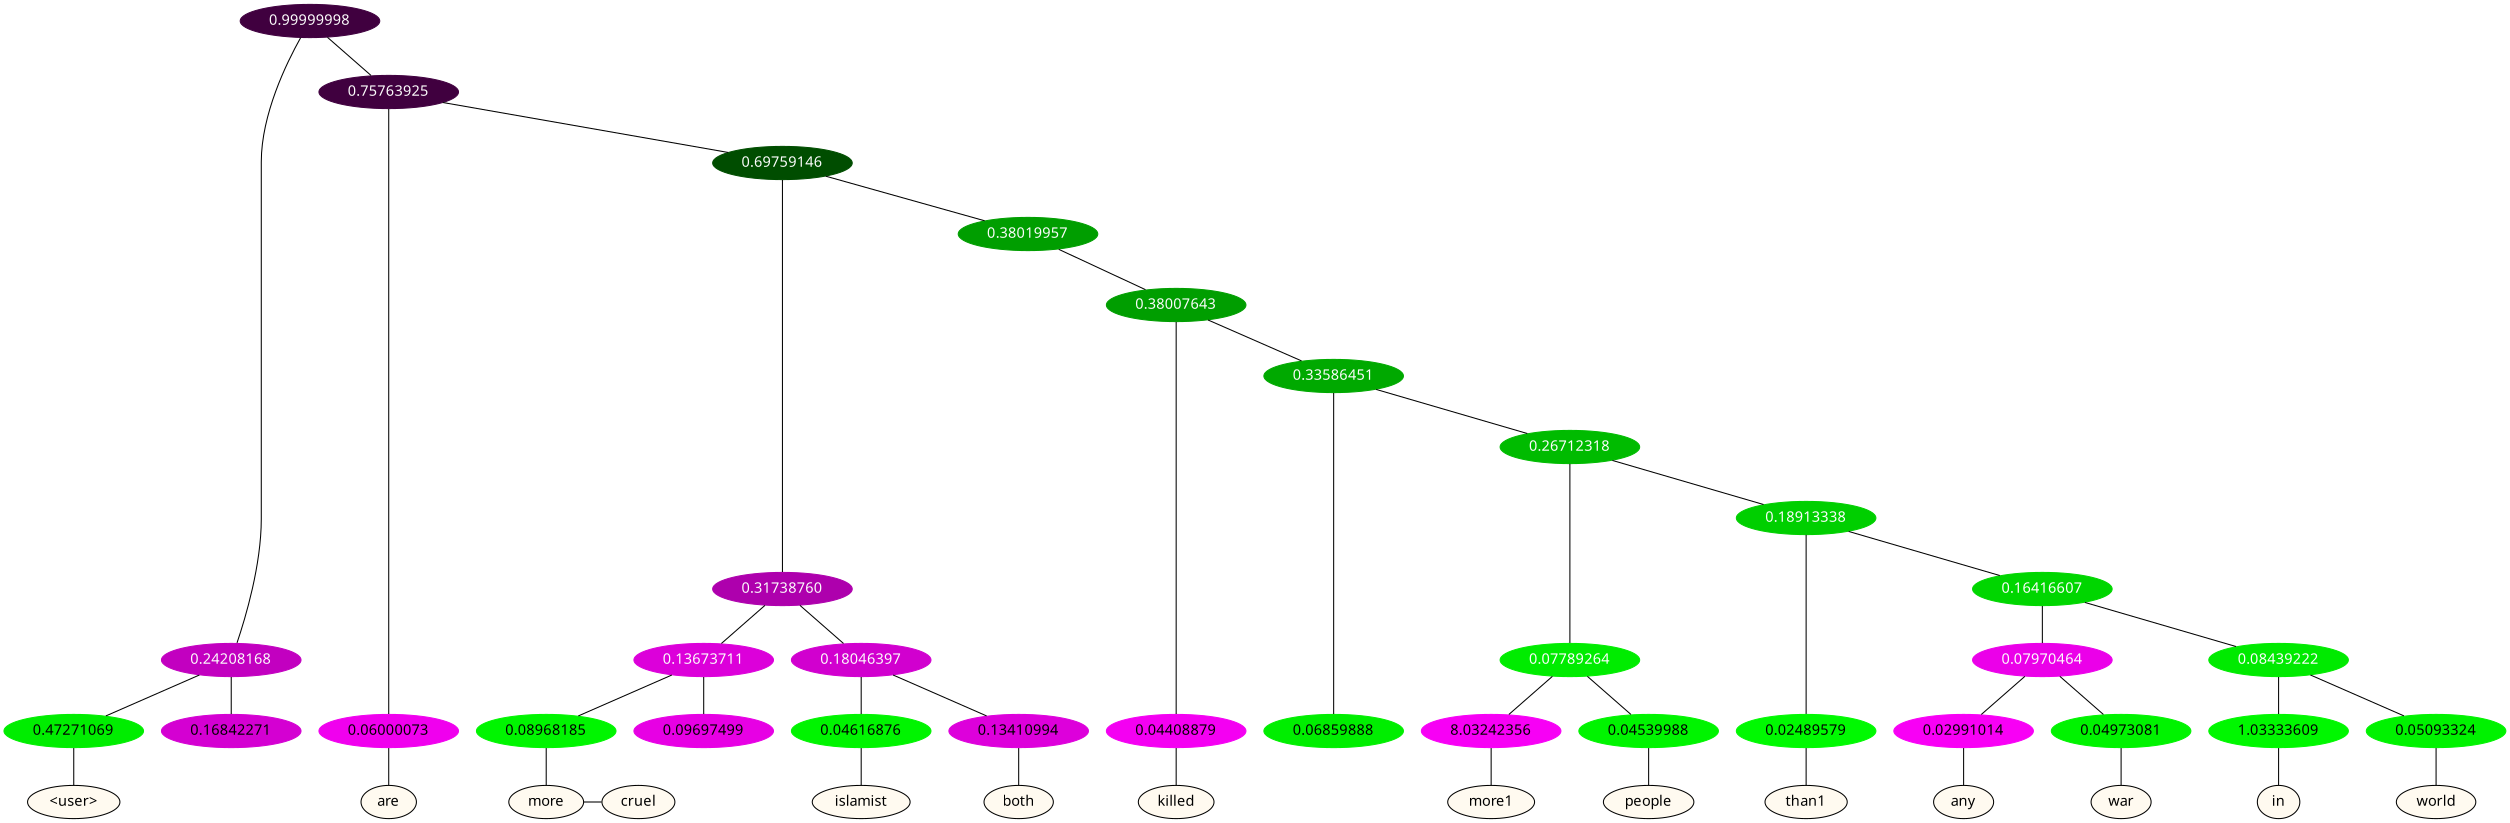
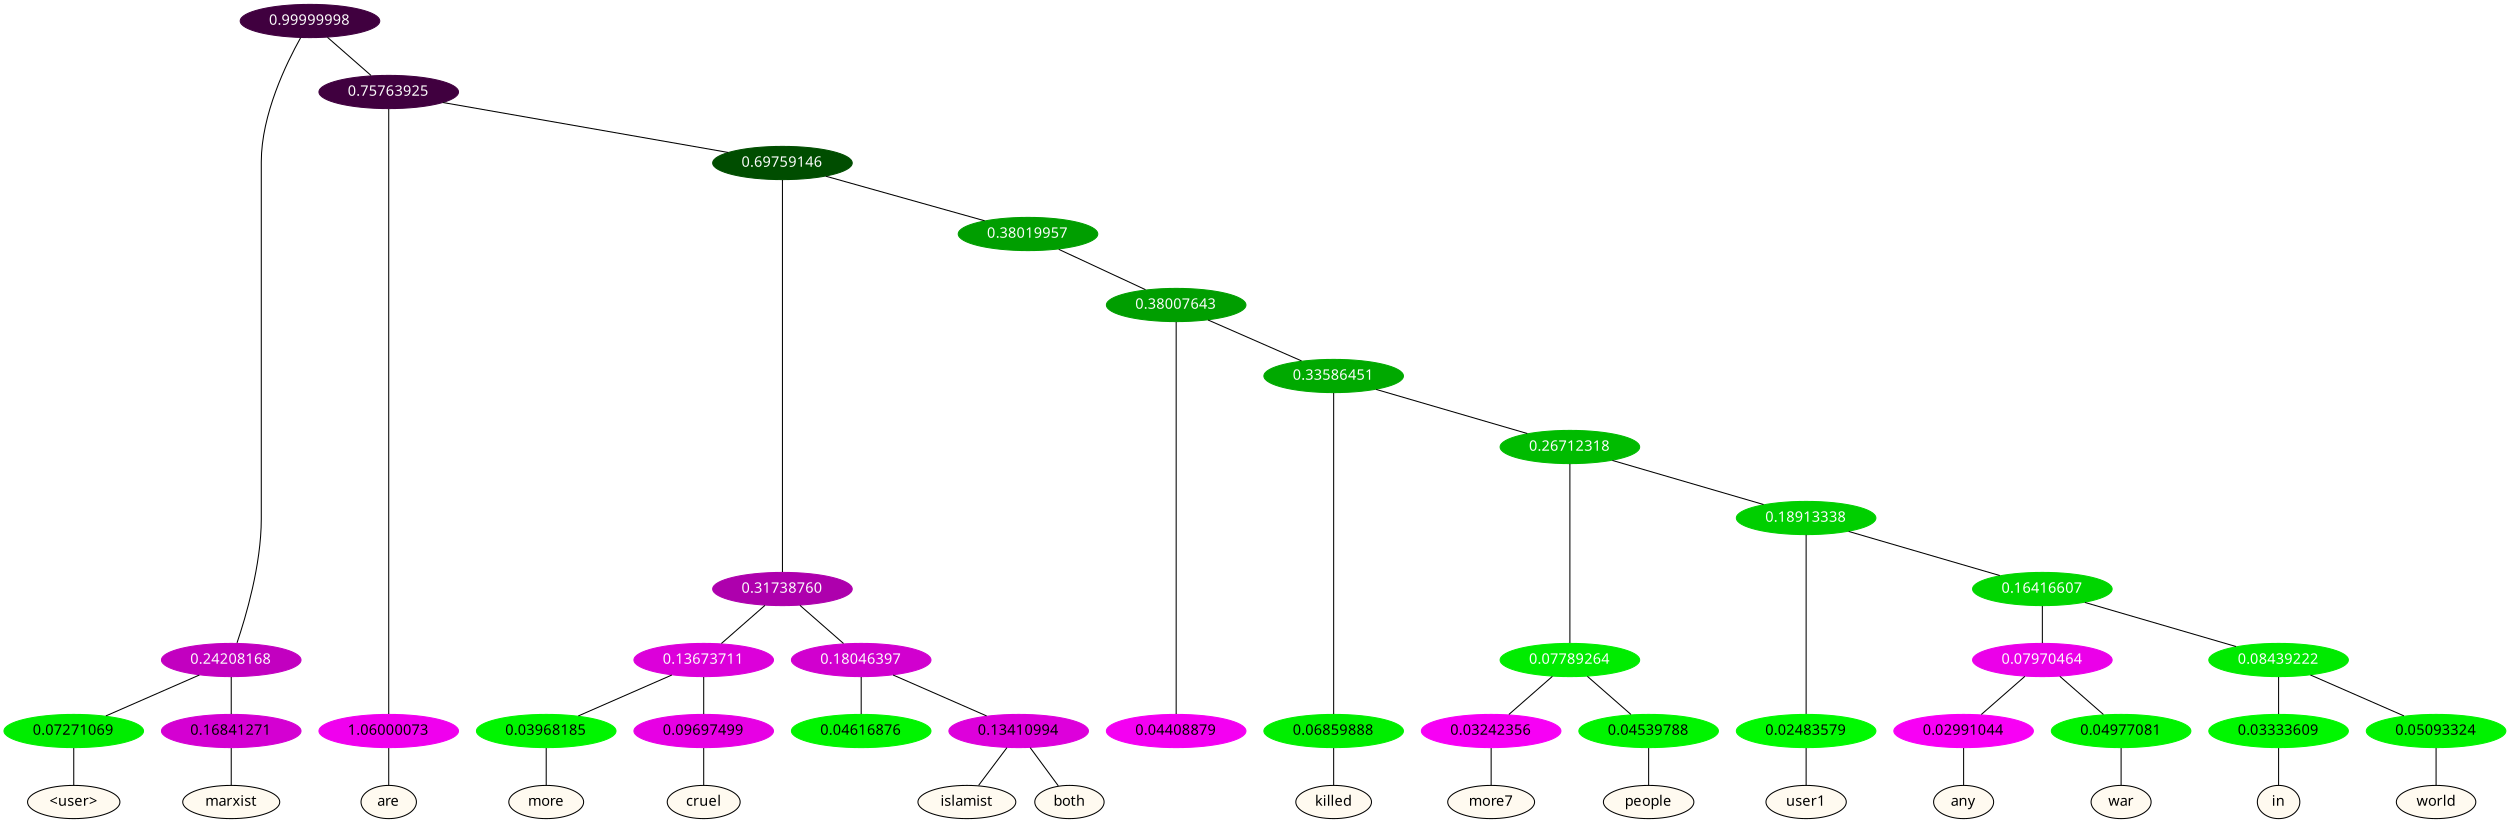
node "0.47271069": label "0.47271069" -> "0.07271069"
node "0.16842271": label "0.16842271" -> "0.16841271"
node "0.06000073": label "0.06000073" -> "1.06000073"
node "0.08968185": label "0.08968185" -> "0.03968185"
node "8.03242356": label "8.03242356" -> "0.03242356"
node "0.04539988": label "0.04539988" -> "0.04539788"
node "0.02489579": label "0.02489579" -> "0.02483579"
node "0.02991014": label "0.02991014" -> "0.02991044"
node "0.04973081": label "0.04973081" -> "0.04977081"
node "1.03333609": label "1.03333609" -> "0.03333609"
edge "0.04616876" -- "islamist": now "0.13410994" -- "islamist"
edge "0.04408879" -- "killed": now "0.06859888" -- "killed"
node "marxist": added
edge "more" -- "cruel": now "0.09697499" -- "cruel"
node "more1": label "more1" -> "more7"
node "than1": label "than1" -> "user1"
